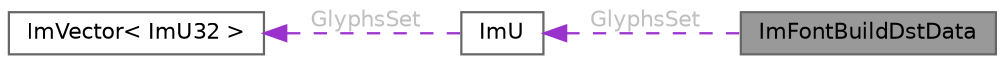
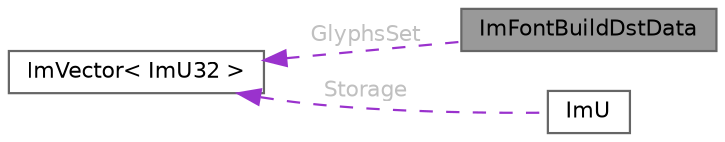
edge "ImU" -> "ImVector< ImU32 >": label " GlyphsSet" -> " Storage"
edge "ImFontBuildDstData" -> "ImU": now "ImFontBuildDstData" -> "ImVector< ImU32 >"
